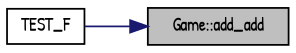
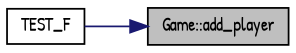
node "Game::add_add": label "Game::add_add" -> "Game::add_player"
